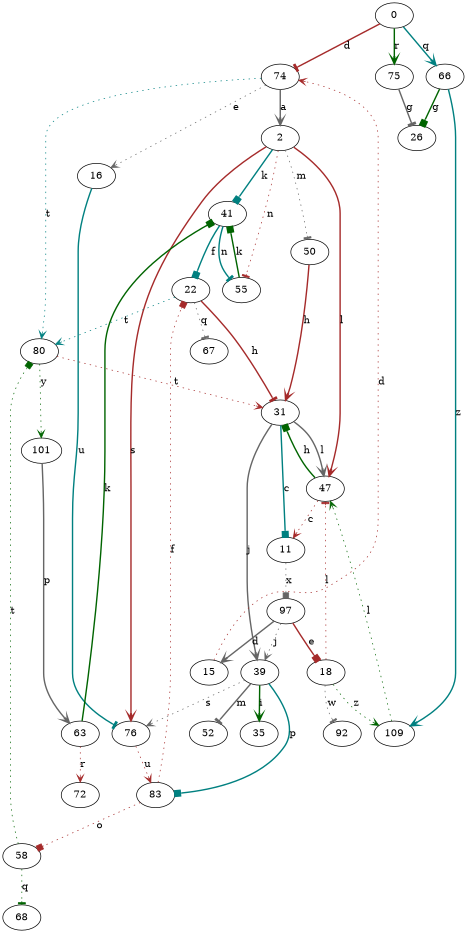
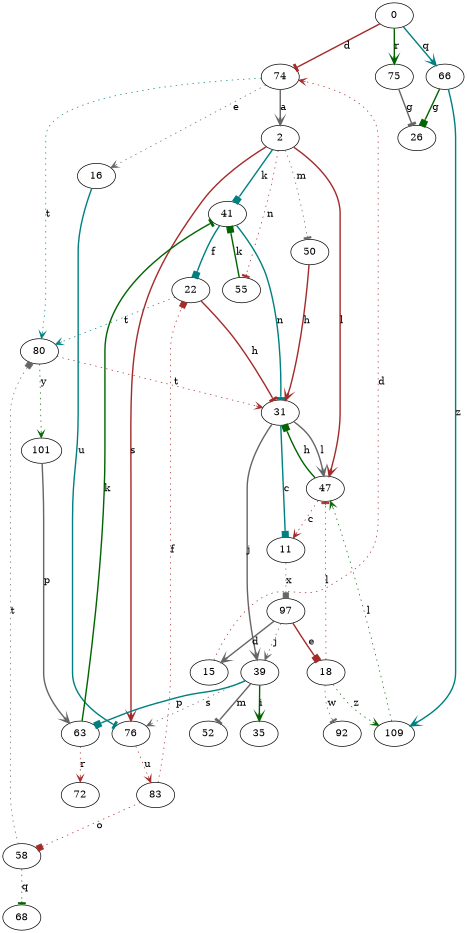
edge "41" -> "55": now "41" -> "31"
node "67": removed
edge "63" -> "41": arrowhead box -> tee
edge "58" -> "80": color darkgreen -> gray40
edge "39" -> "83": now "39" -> "63"
